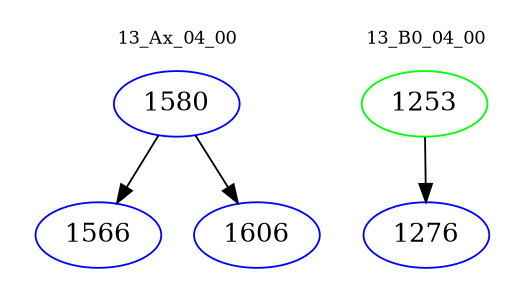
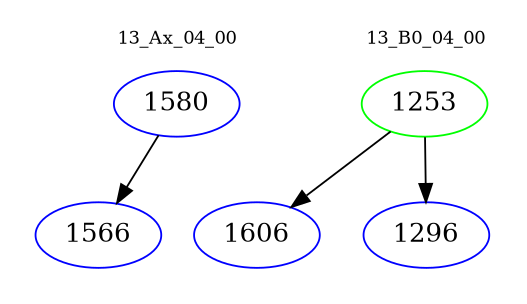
edge "1580" -> "1606": now "1253" -> "1606"
node "1276": label "1276" -> "1296"
